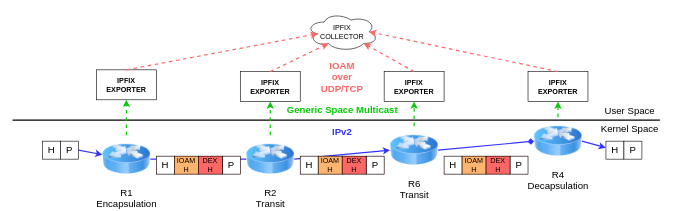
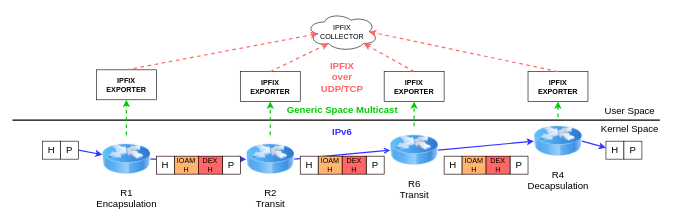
node "IOAM over UDP/TCP": label "IOAM over UDP/TCP" -> "IPFIX over UDP/TCP"
node "IPv2": label "IPv2" -> "IPv6"
edge "R6 Transit" -> "R4 Decapsulation": arrowhead diamond -> classic
edge "R2 Transit" -> "R6 Transit": arrowhead classic -> open
edge "R1 Encapsulation" -- "R2 Transit": arrowhead none -> classic
